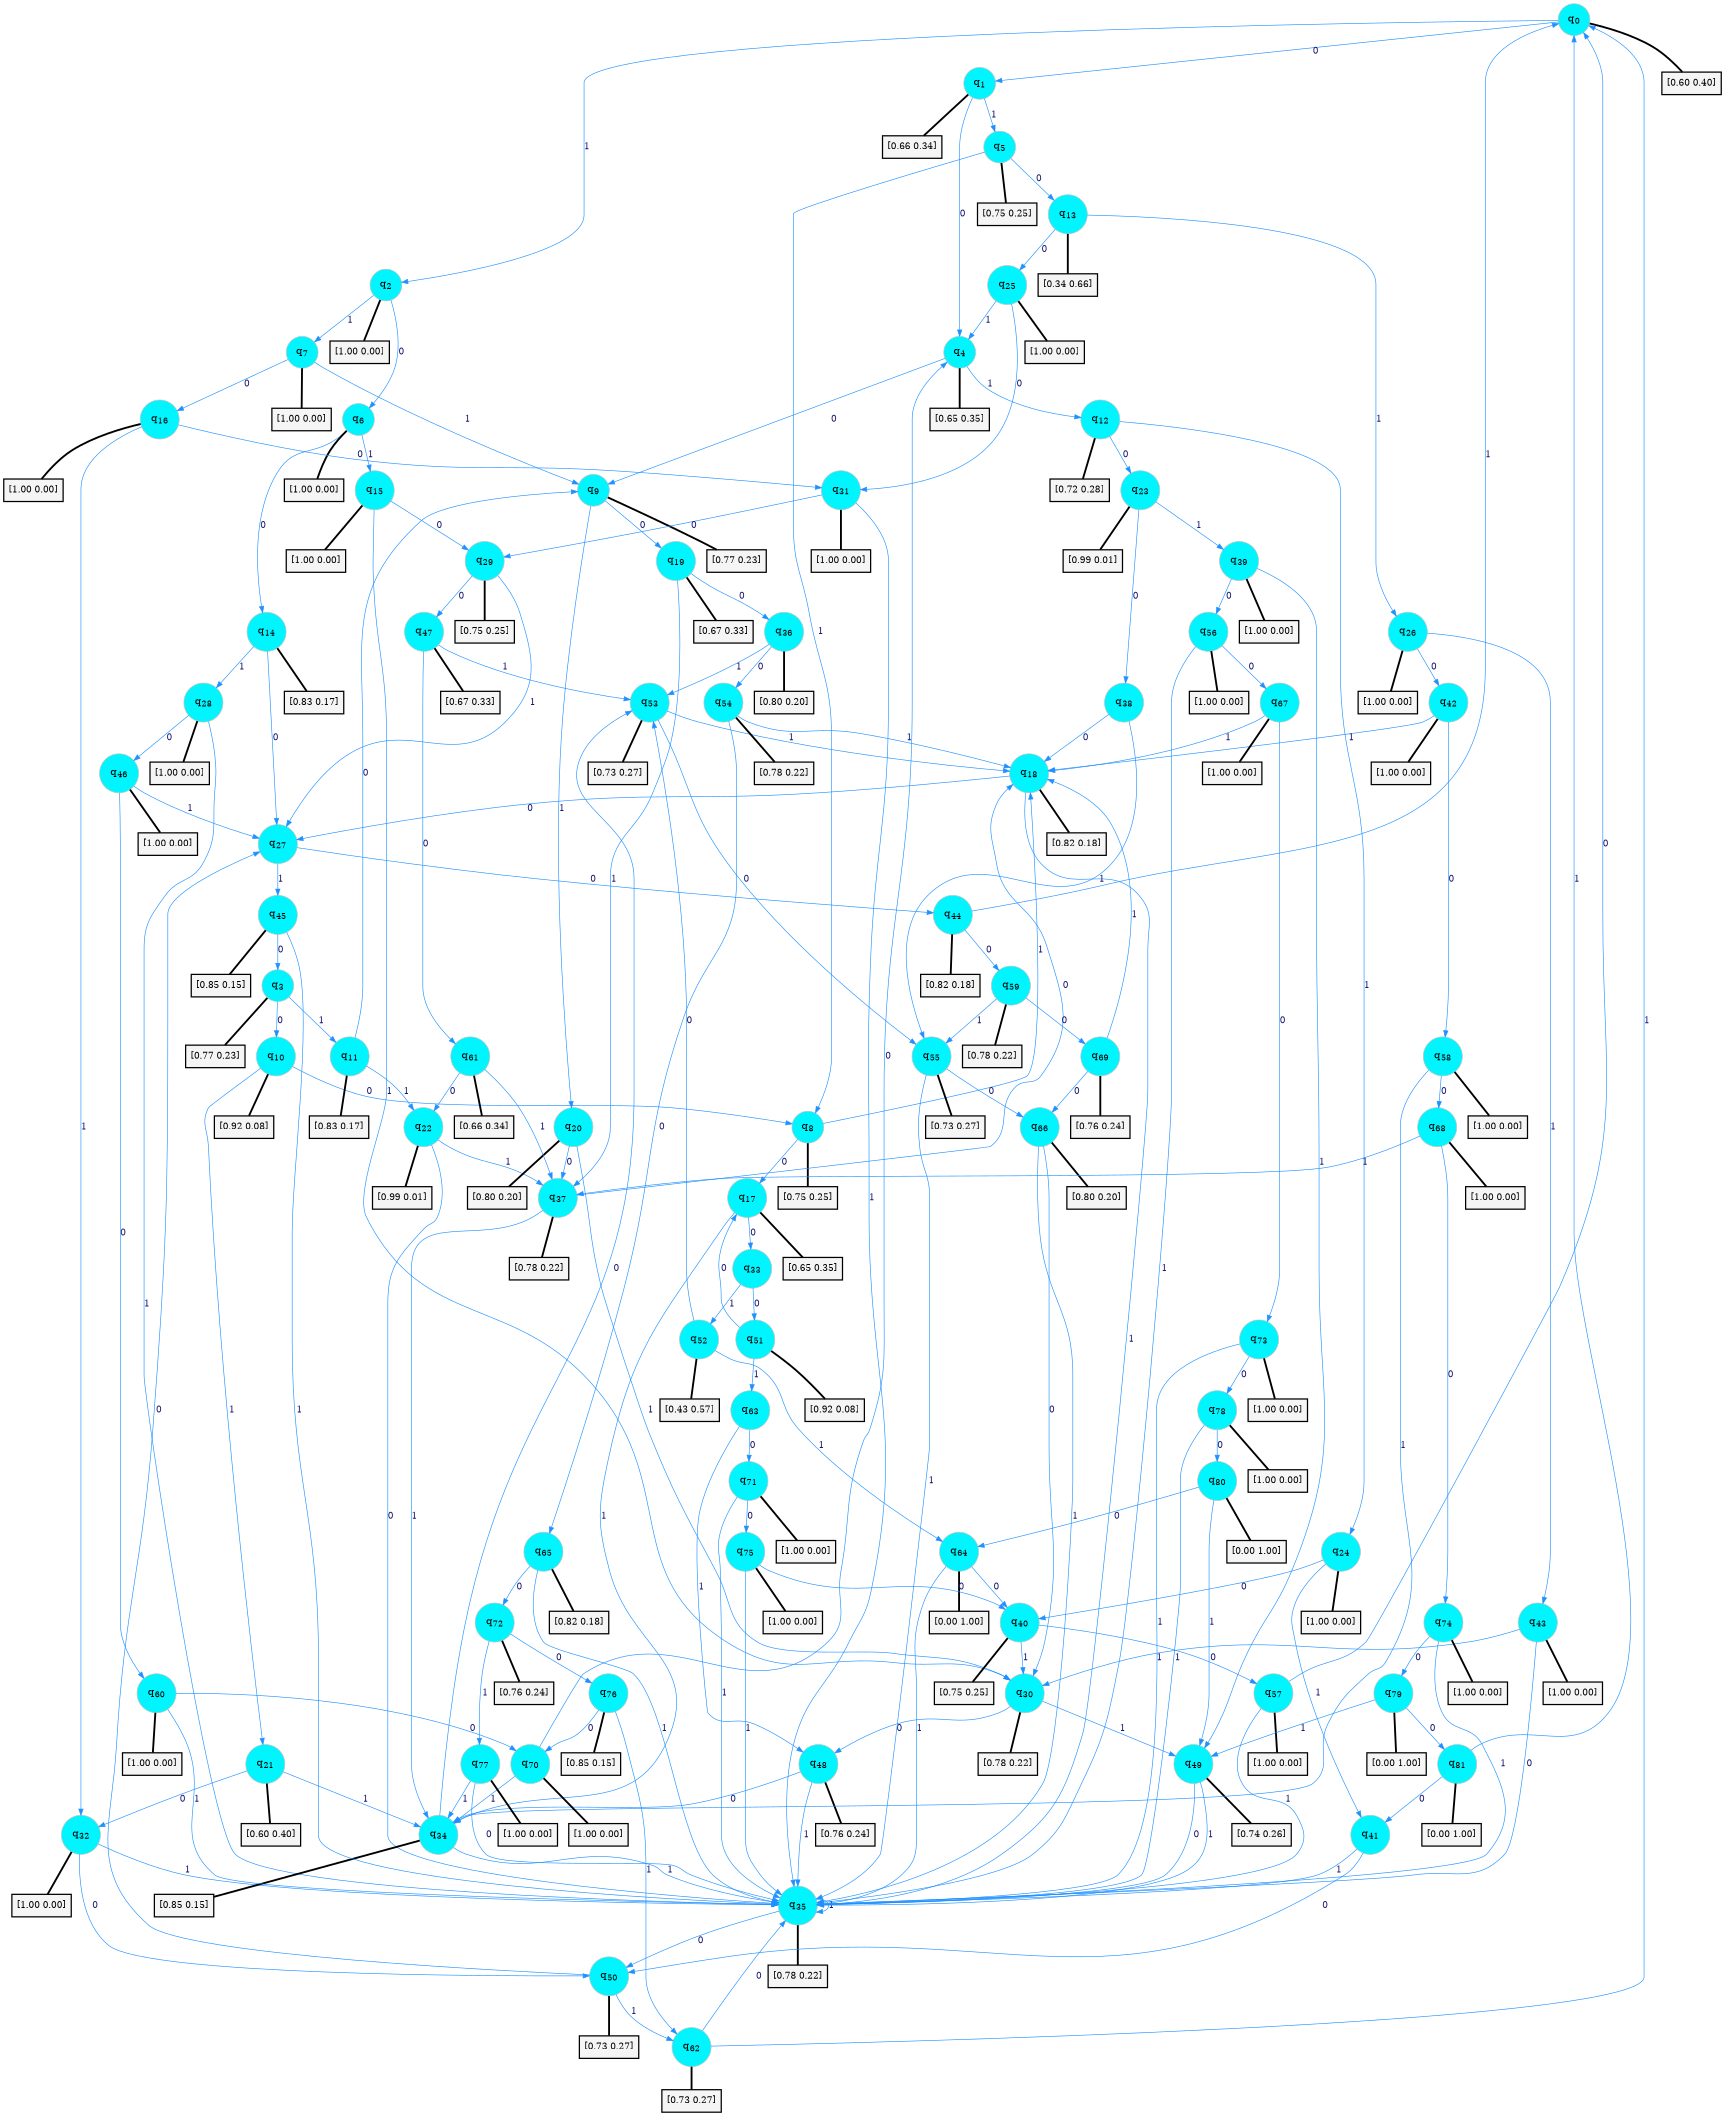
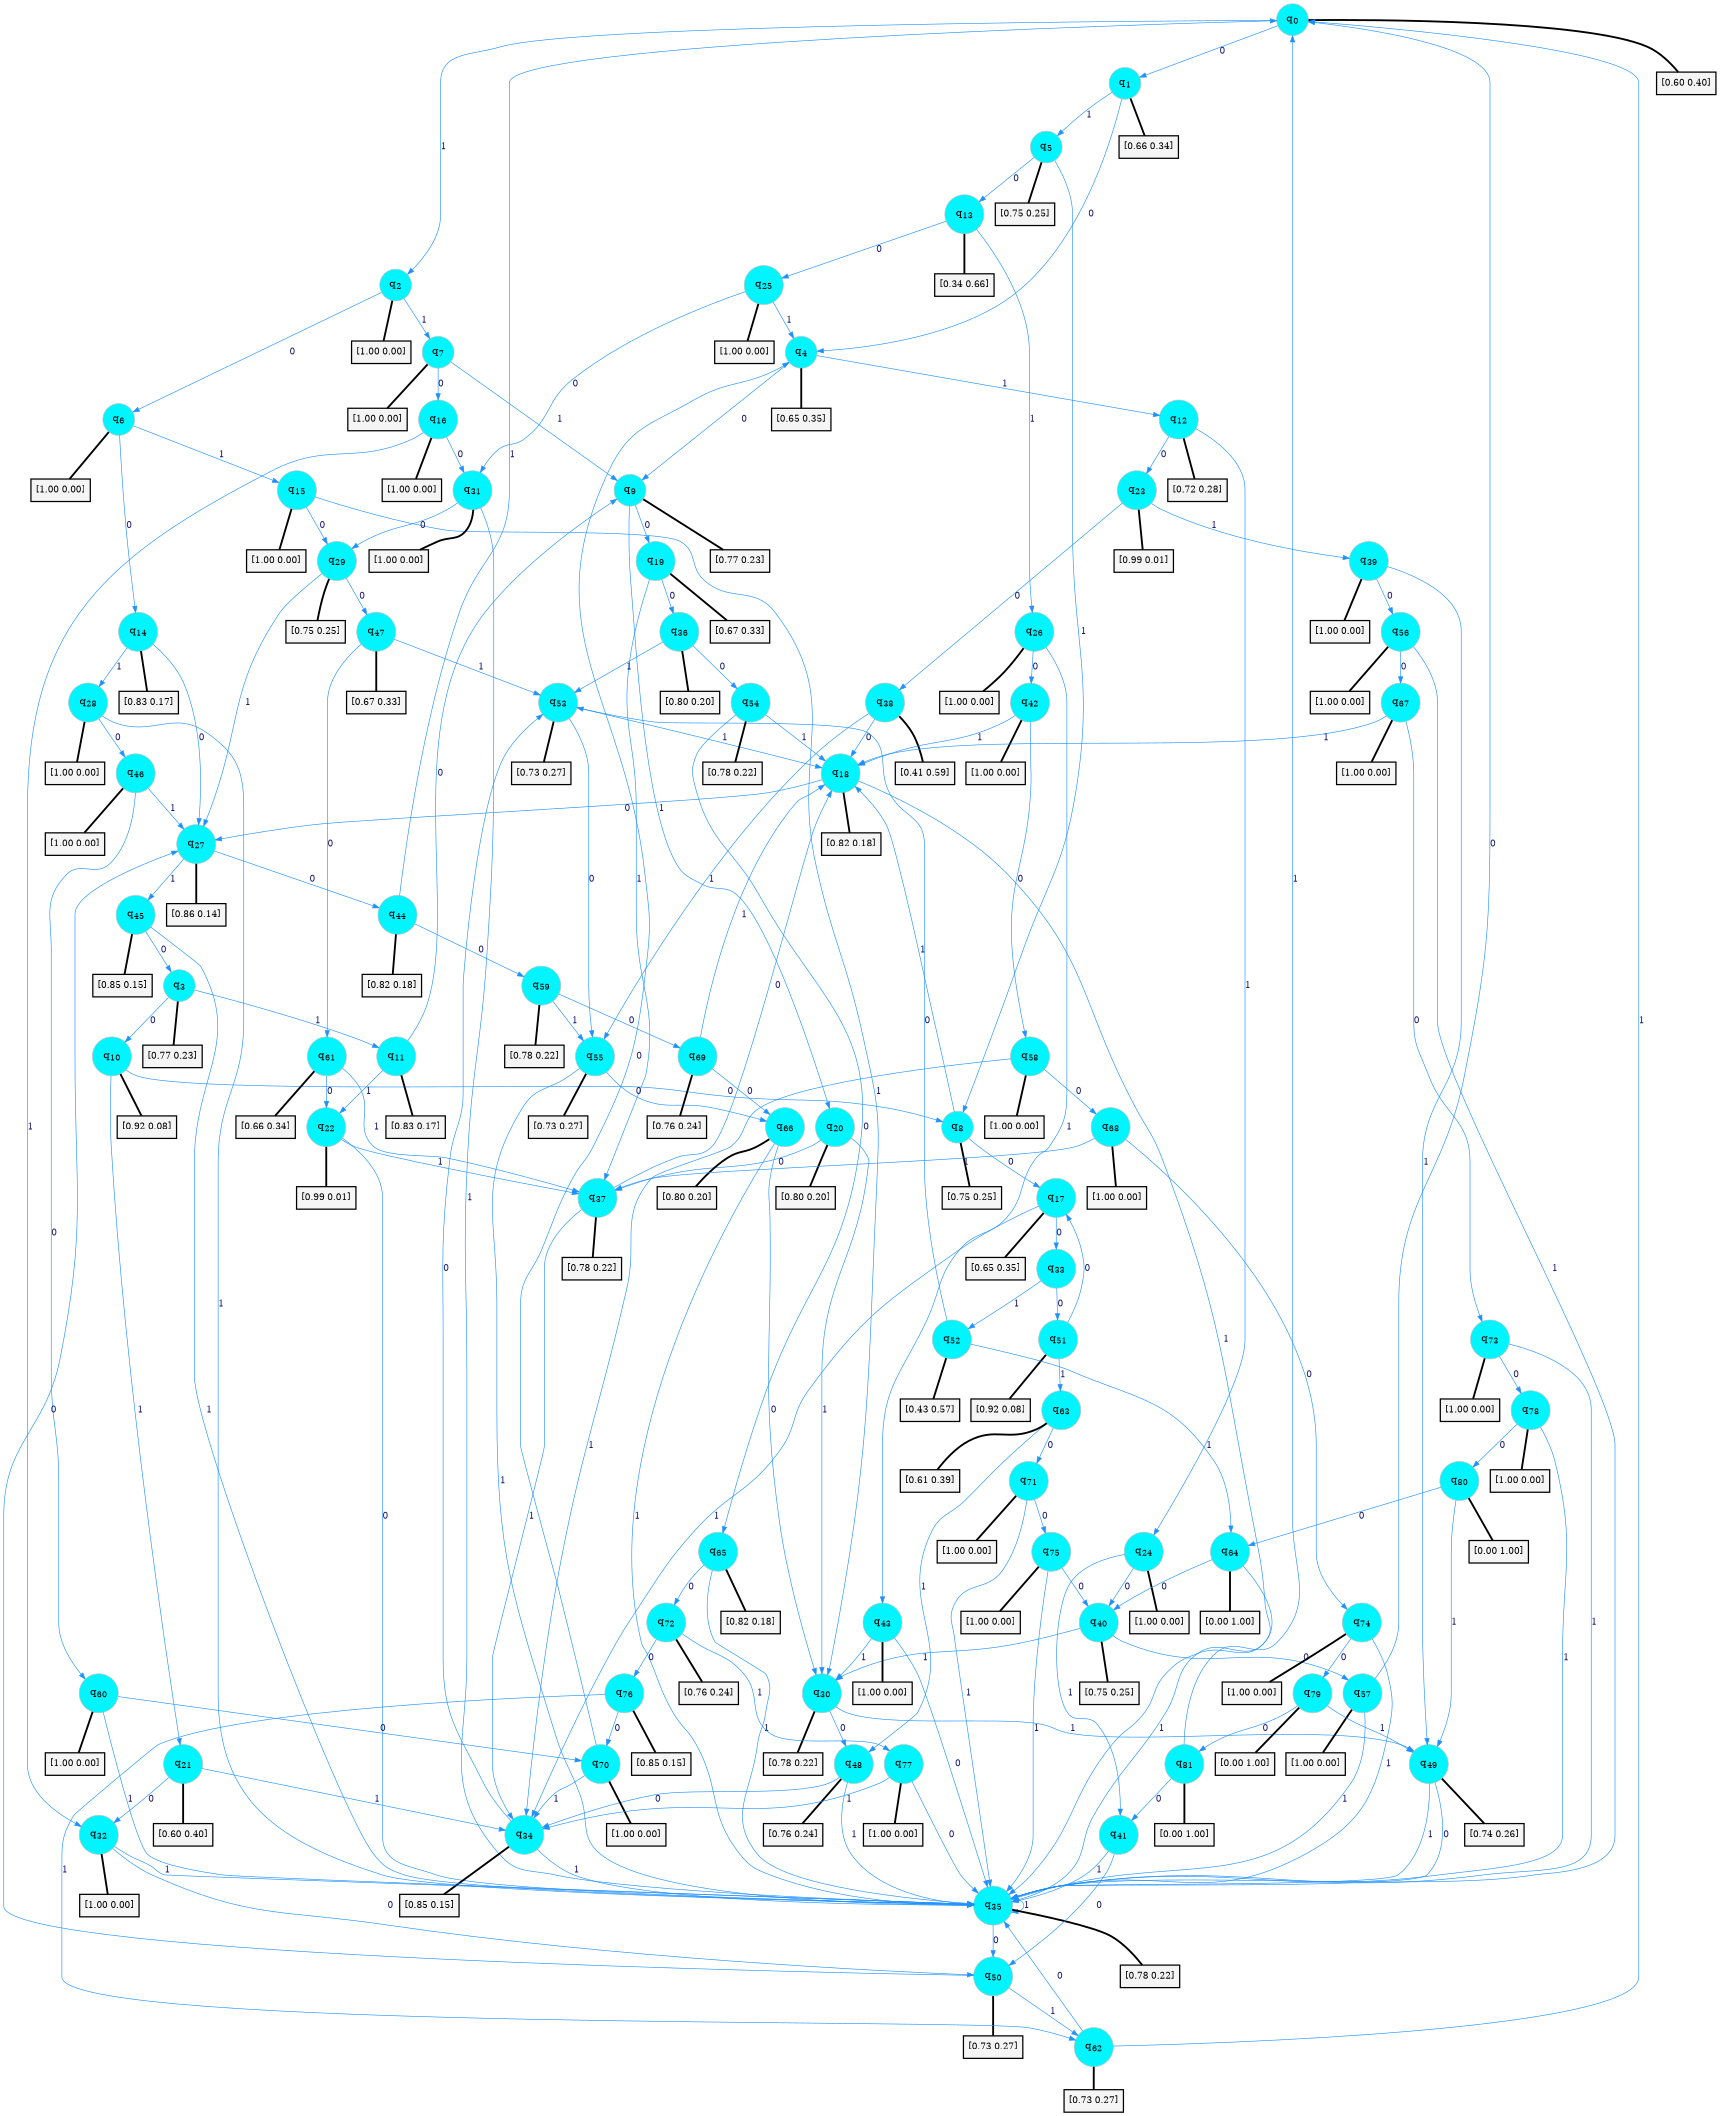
node "[0.41 0.59]": added
node "[0.86 0.14]": added
node "[0.61 0.39]": added
